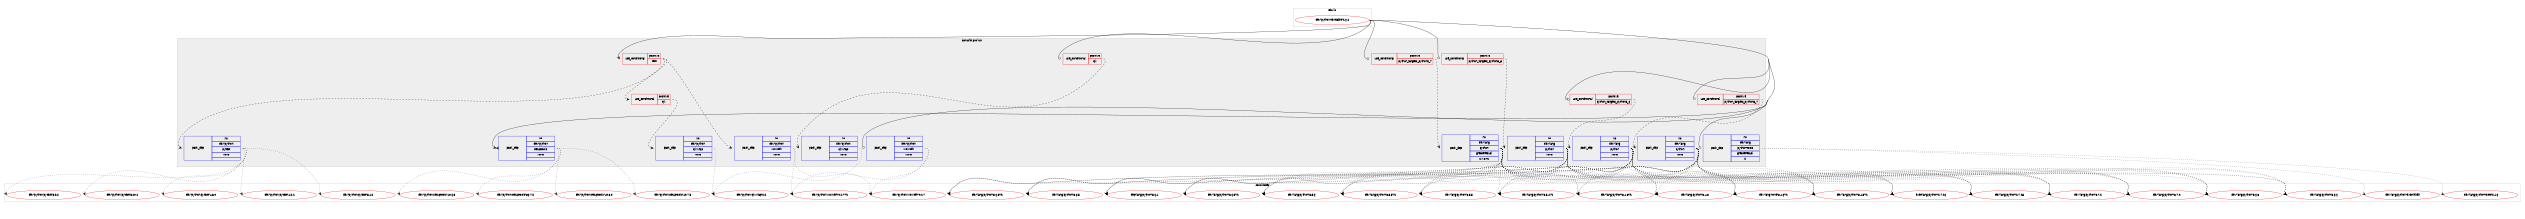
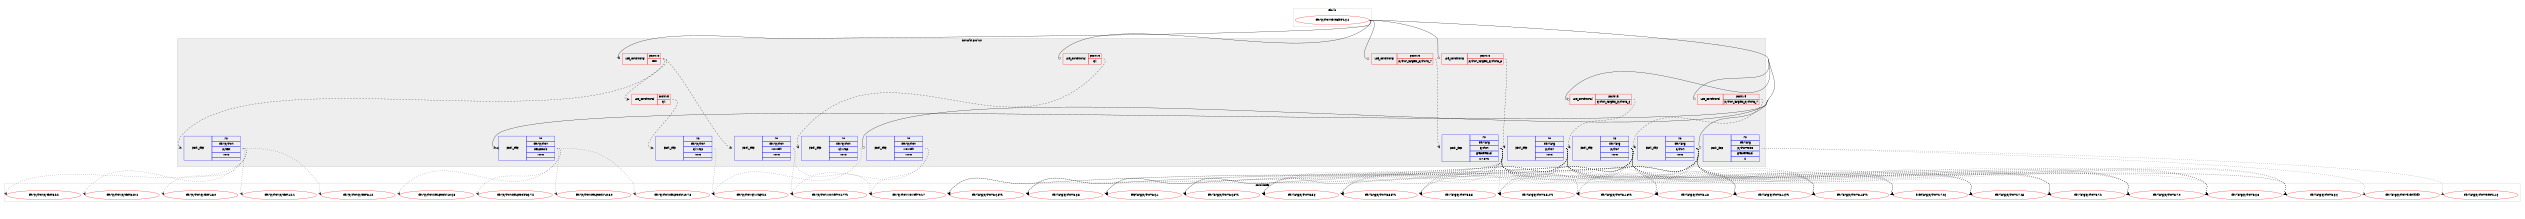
node "dev-lang/none-3.4.6-r1": label "dev-lang/none-3.4.6-r1" -> "dev-lang/python-3.4.6-r1"
